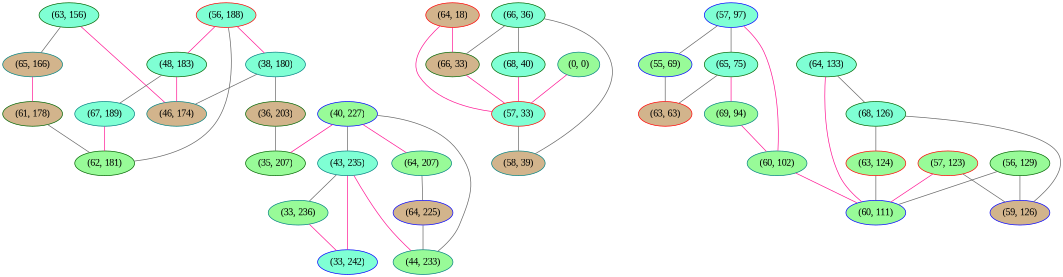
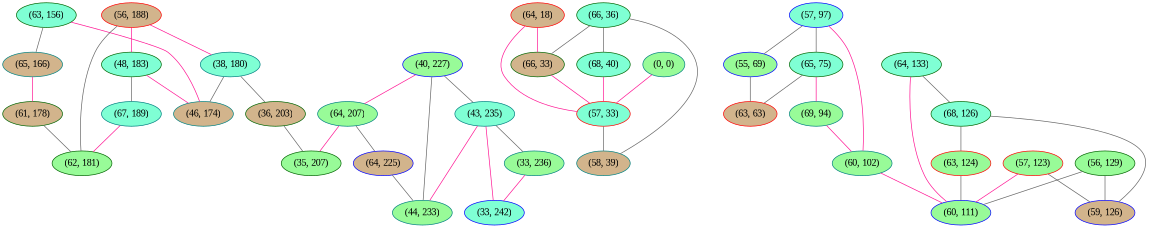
node "(56, 188)": fillcolor aquamarine -> tan
edge "(40, 227)" -- "(35, 207)": now "(64, 207)" -- "(35, 207)"
